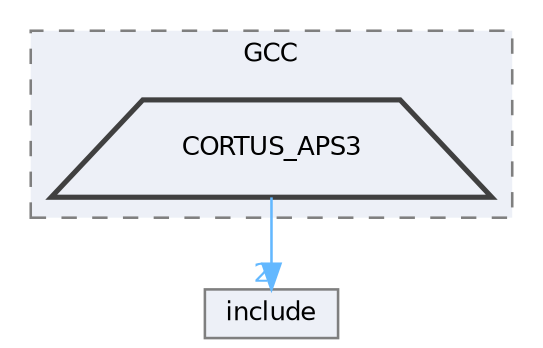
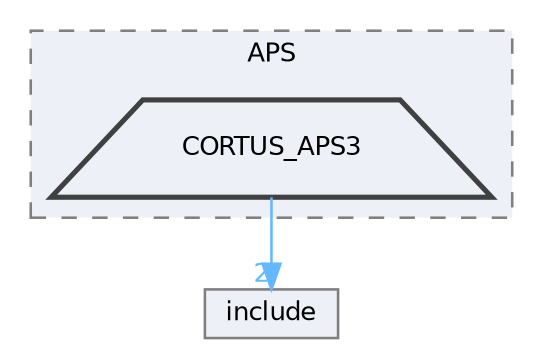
cluster "GCC": label "GCC" -> "APS"
